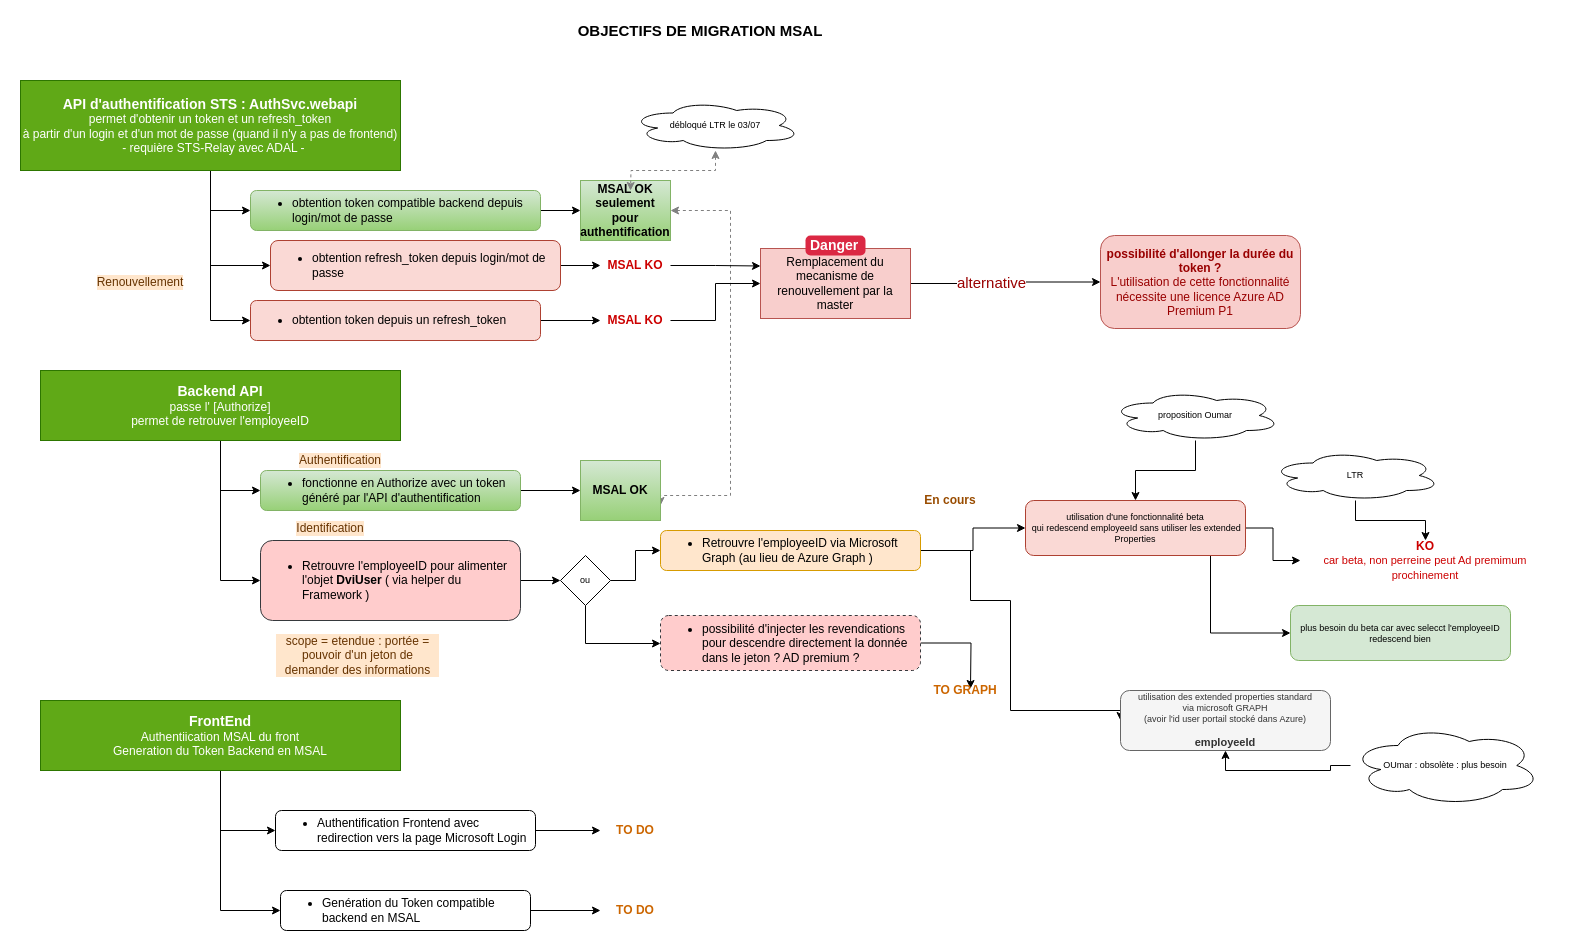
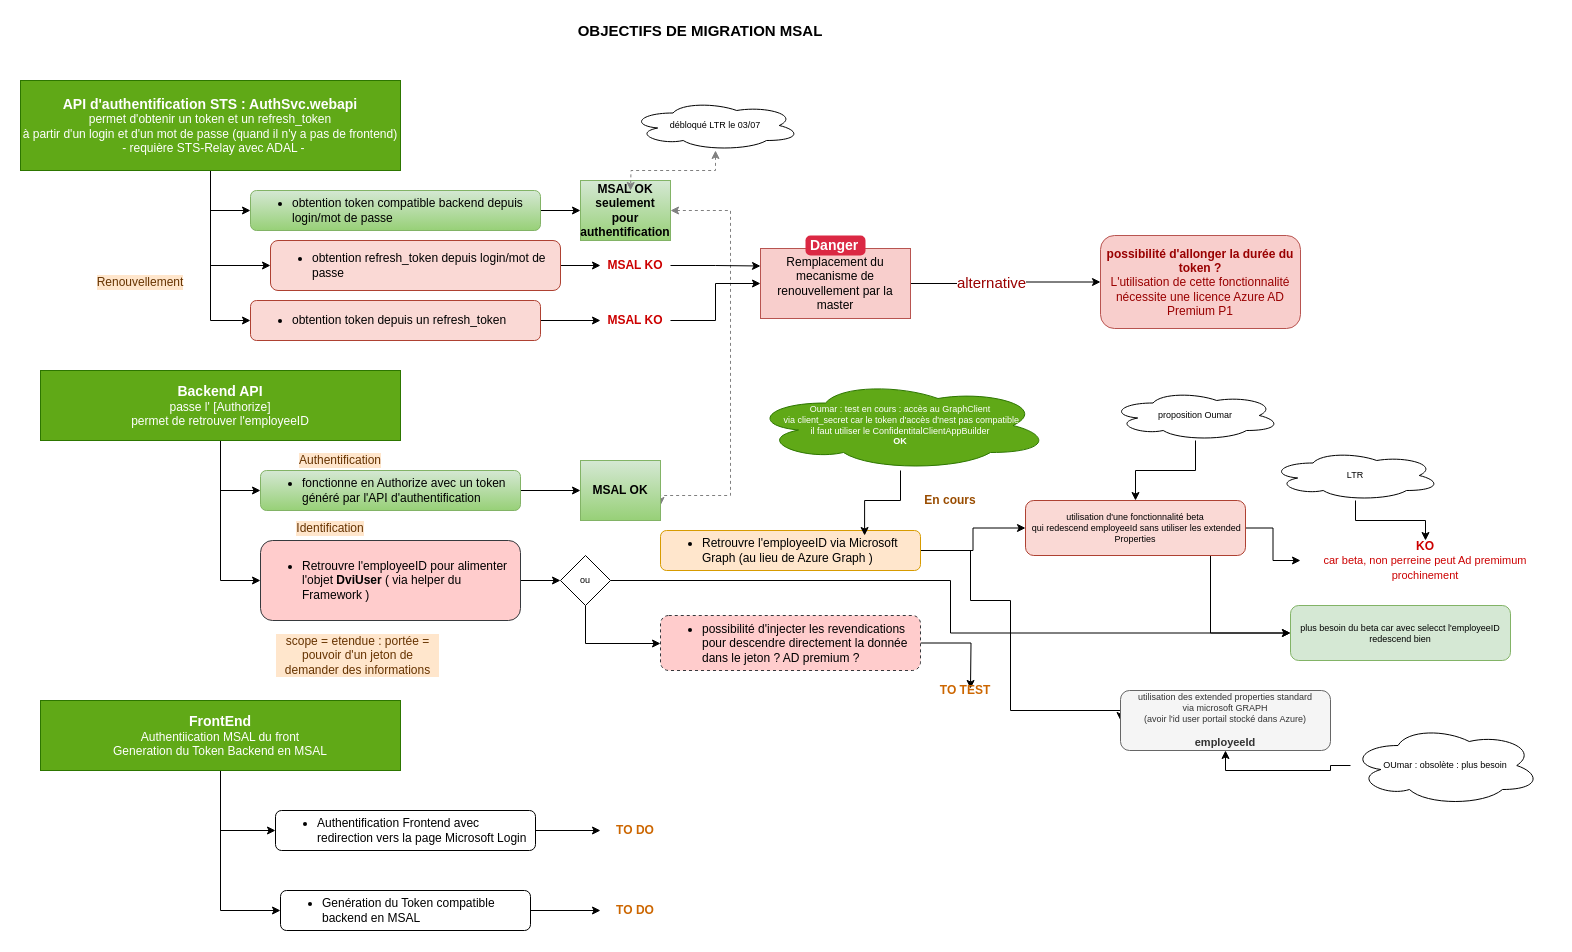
node "Oumar : test en cours : accès au GraphClient via client_secret car le token d'accès d'nest pas compatible il faut utiliser le ConfidentitalClientAppBuilder OK": added
edge "Oumar : test en cours : accès au GraphClient via client_secret car le token d'accès d'nest pas compatible il faut utiliser le ConfidentitalClientAppBuilder OK" -> "Retrouvre l'employeeID via Microsoft Graph (au lieu de Azure Graph )": added
edge "ou" -> "Retrouvre l'employeeID via Microsoft Graph (au lieu de Azure Graph )": now "ou" -> "plus besoin du beta car avec selecct l'employeeID redescend bien"
node "TO GRAPH": label "TO GRAPH" -> "TO TEST"
